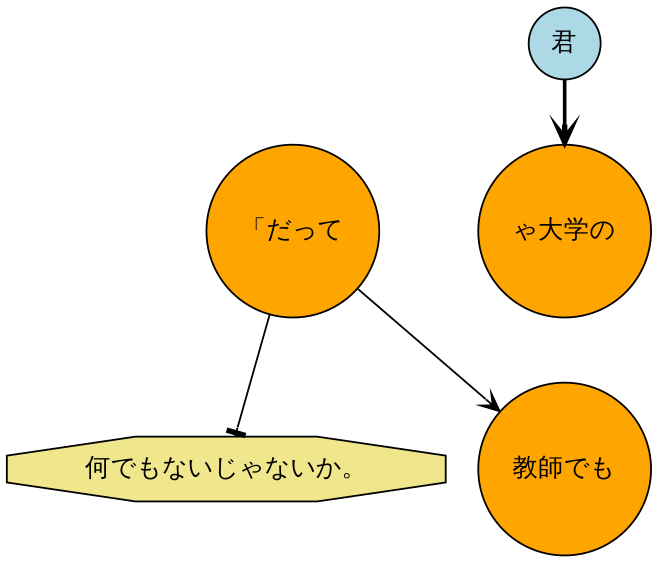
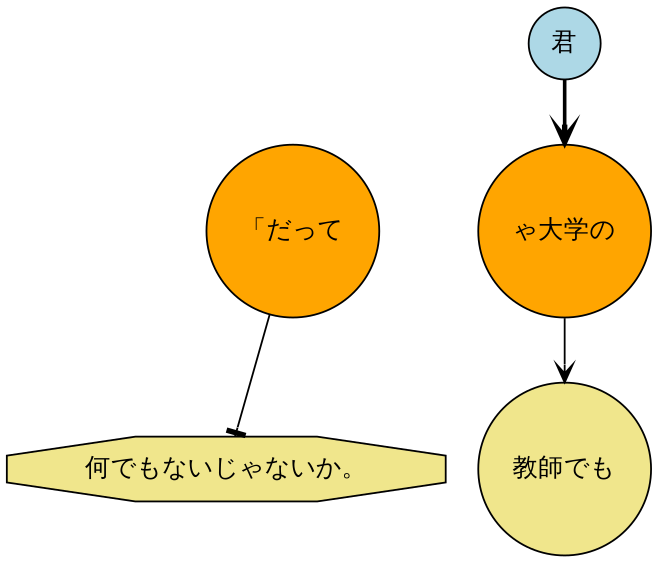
edge "「だって" -> "教師でも": now "ゃ大学の" -> "教師でも"
node "教師でも": fillcolor orange -> khaki
